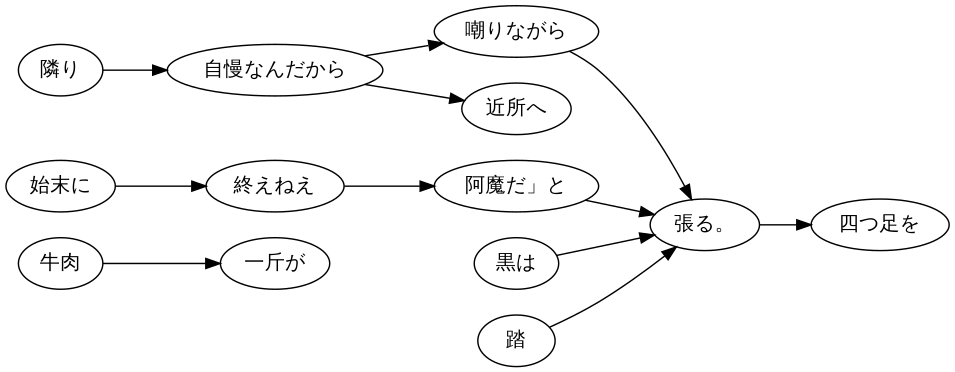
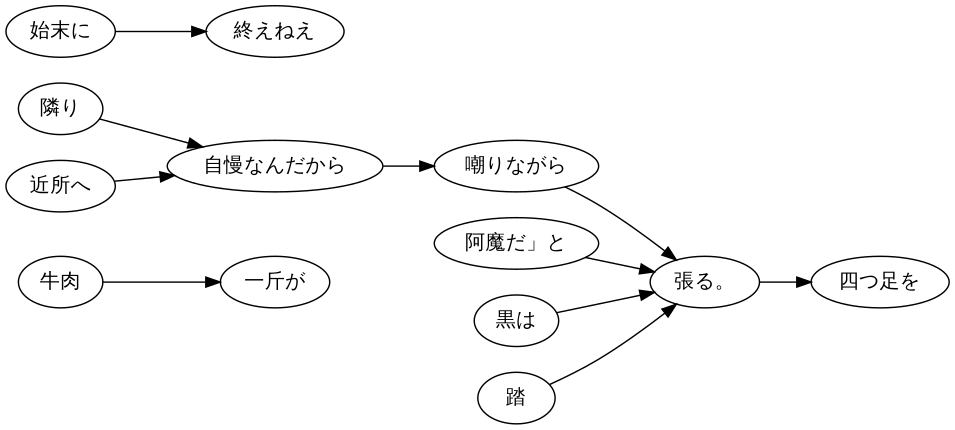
edge "自慢なんだから" -> "近所へ": reversed
edge "終えねえ" -> "阿魔だ」と": removed
